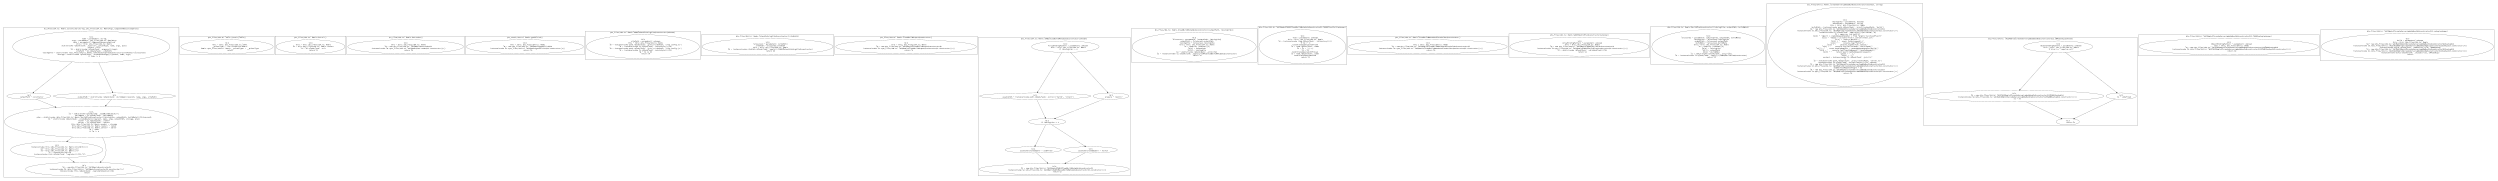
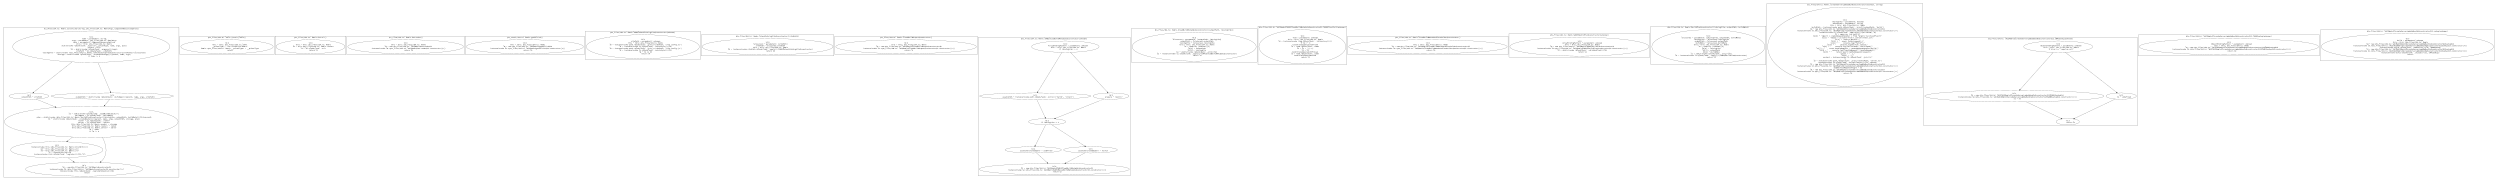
node "id:3 outputPath = constructor": label "id:3 outputPath = constructor" -> "id:3 outputPath = sitePath"
